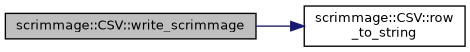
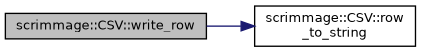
node "scrimmage::CSV::write_scrimmage": label "scrimmage::CSV::write_scrimmage" -> "scrimmage::CSV::write_row"
